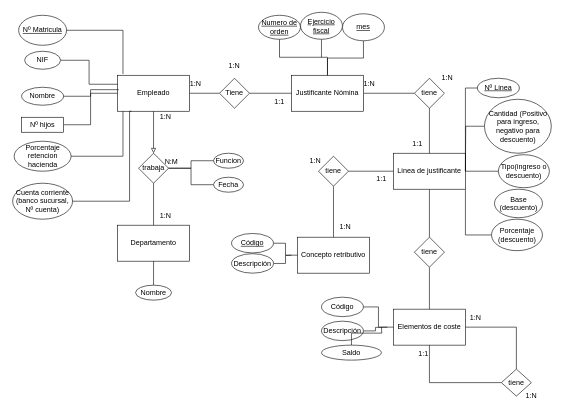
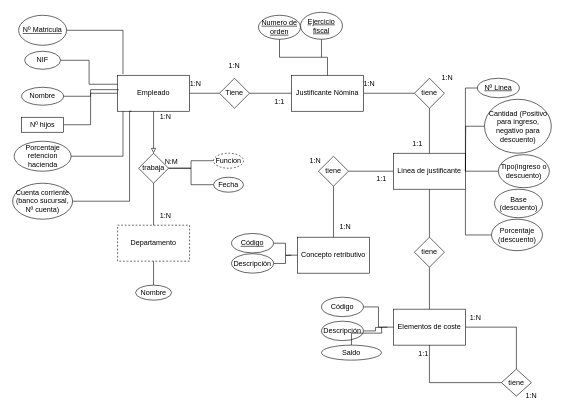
node "mes": removed
edge "mes" -- "Justificante Nómina": removed
node "Funcion": style solid -> dashed
node "Departamento": style solid -> dashed
